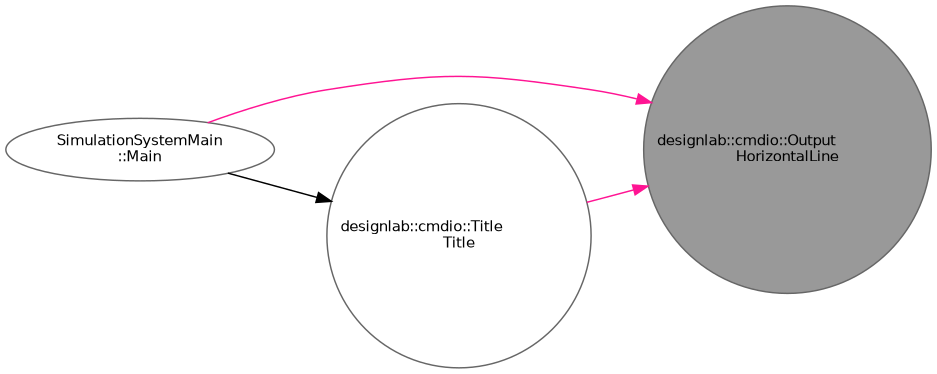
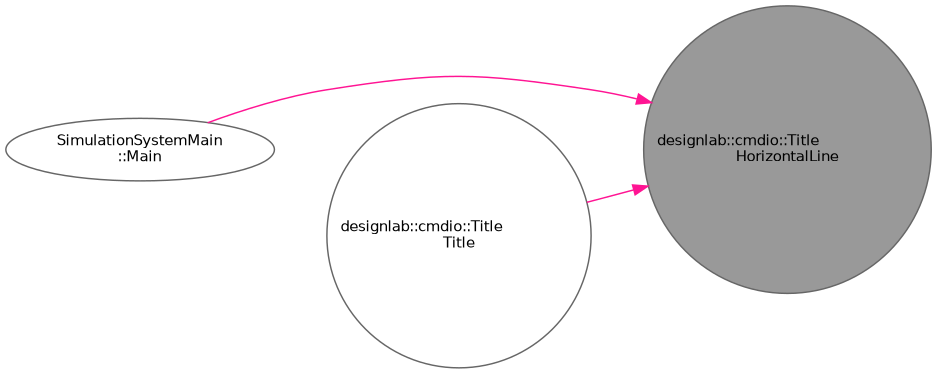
node "designlab::cmdio::Output HorizontalLine": label "designlab::cmdio::Output HorizontalLine" -> "designlab::cmdio::Title HorizontalLine"
edge "SimulationSystemMain ::Main" -> "designlab::cmdio::Title Title": removed
